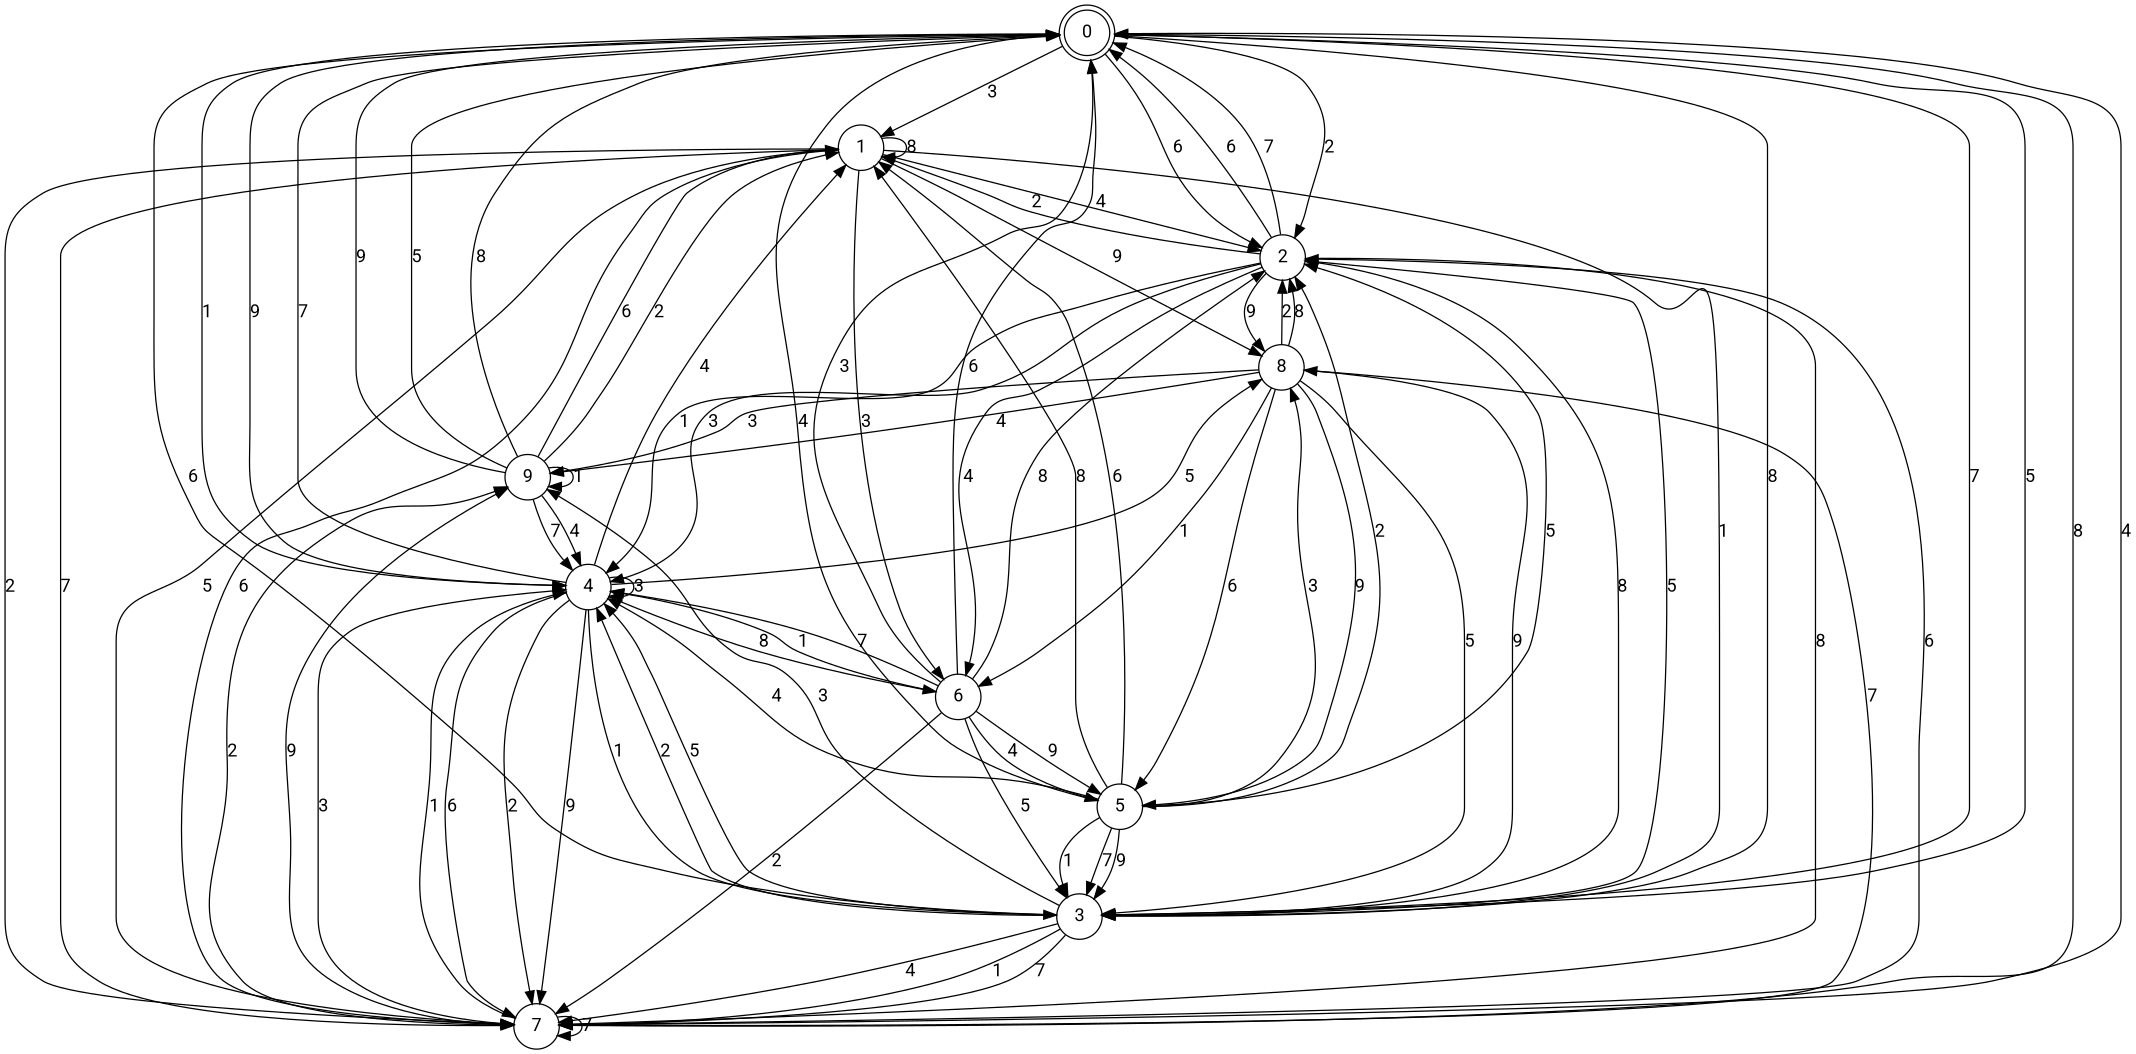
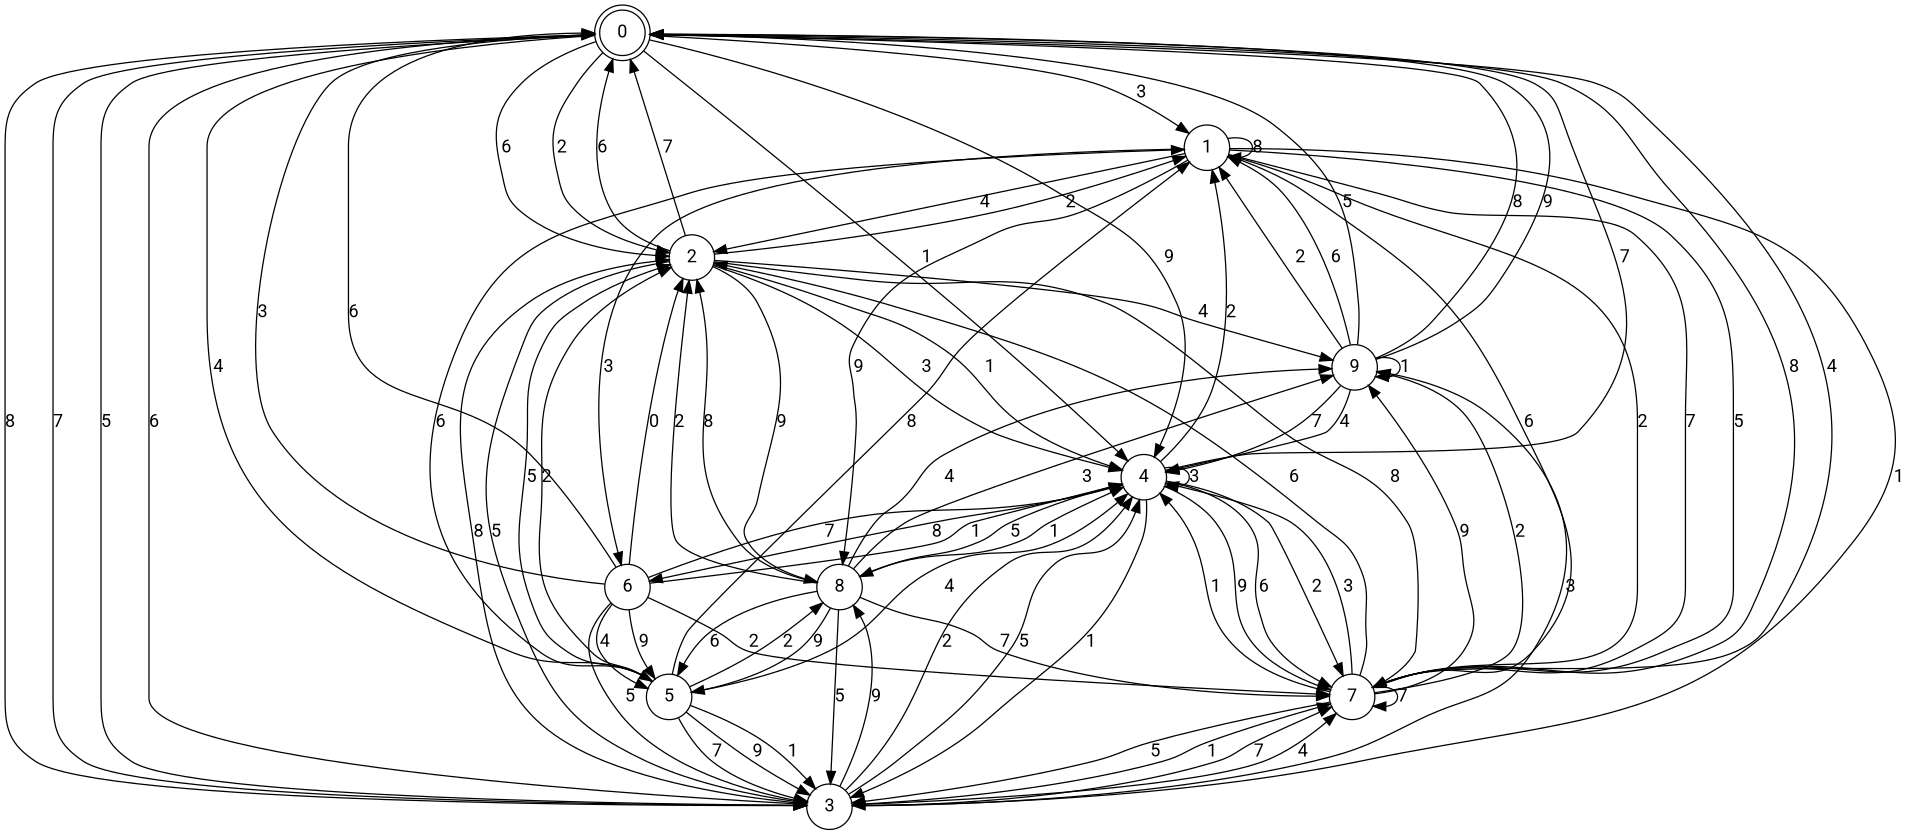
edge "4" -> "1": label "4" -> "2"
edge "5" -> "0": reversed
edge "2" -> "6": now "2" -> "9"
edge "6" -> "2": label "8" -> "0"
edge "8" -> "6": now "8" -> "4"
edge "5" -> "8": label "3" -> "2"
edge "7" -> "3": added, label "5"
